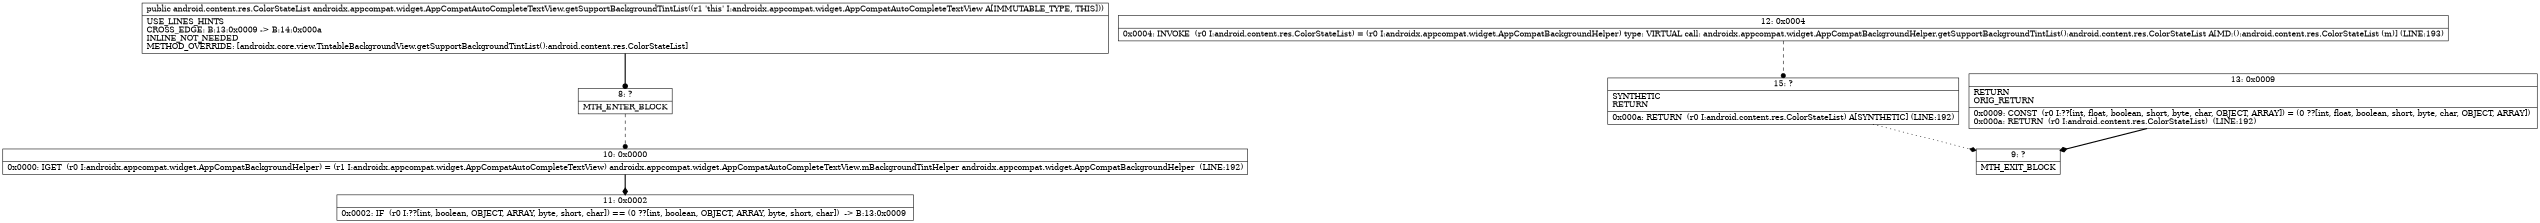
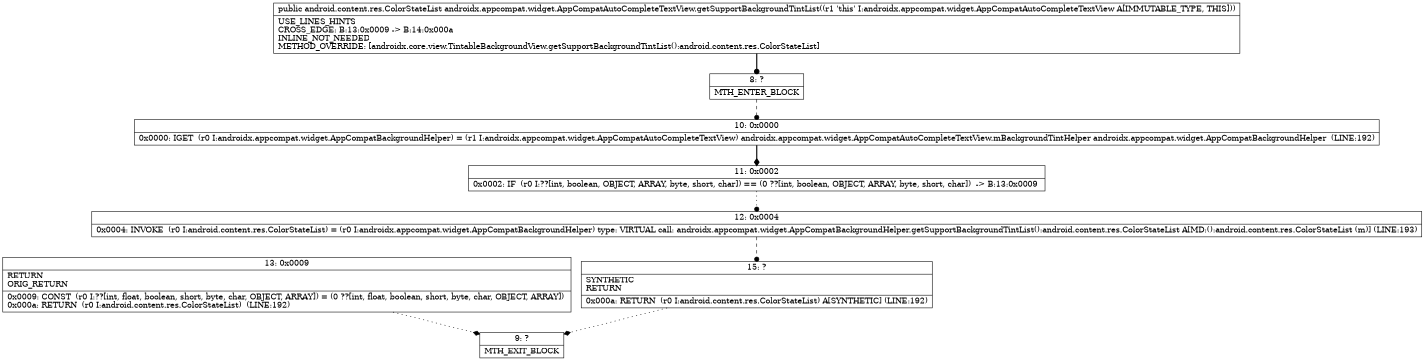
edge "13: 0x0009" -> "9: ?": style bold -> dotted
edge "11: 0x0002" -> "12: 0x0004": added
